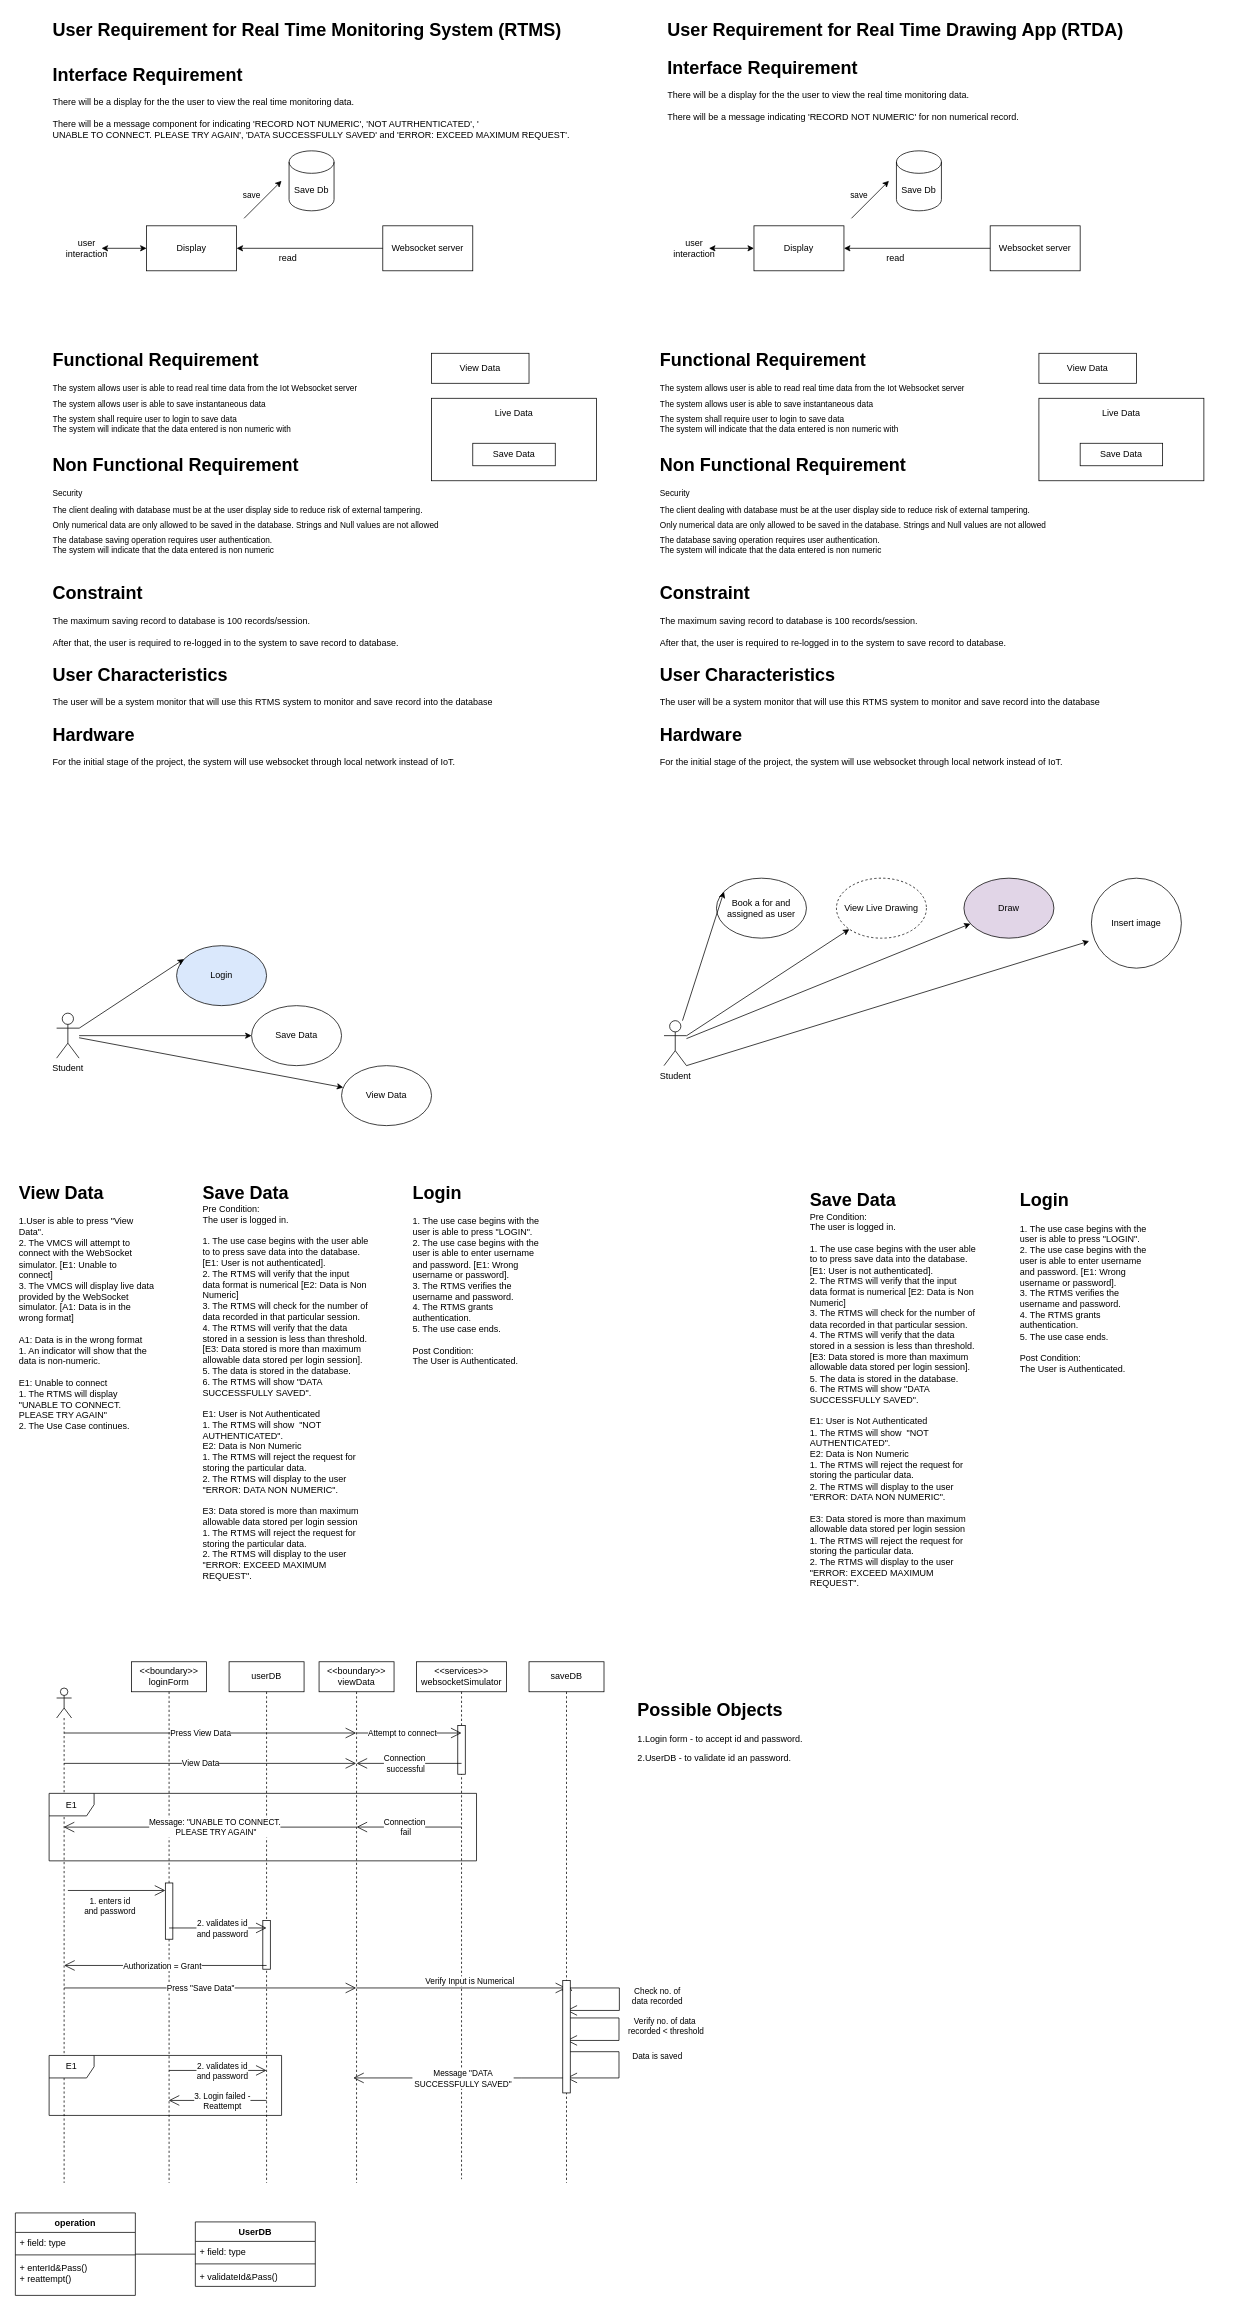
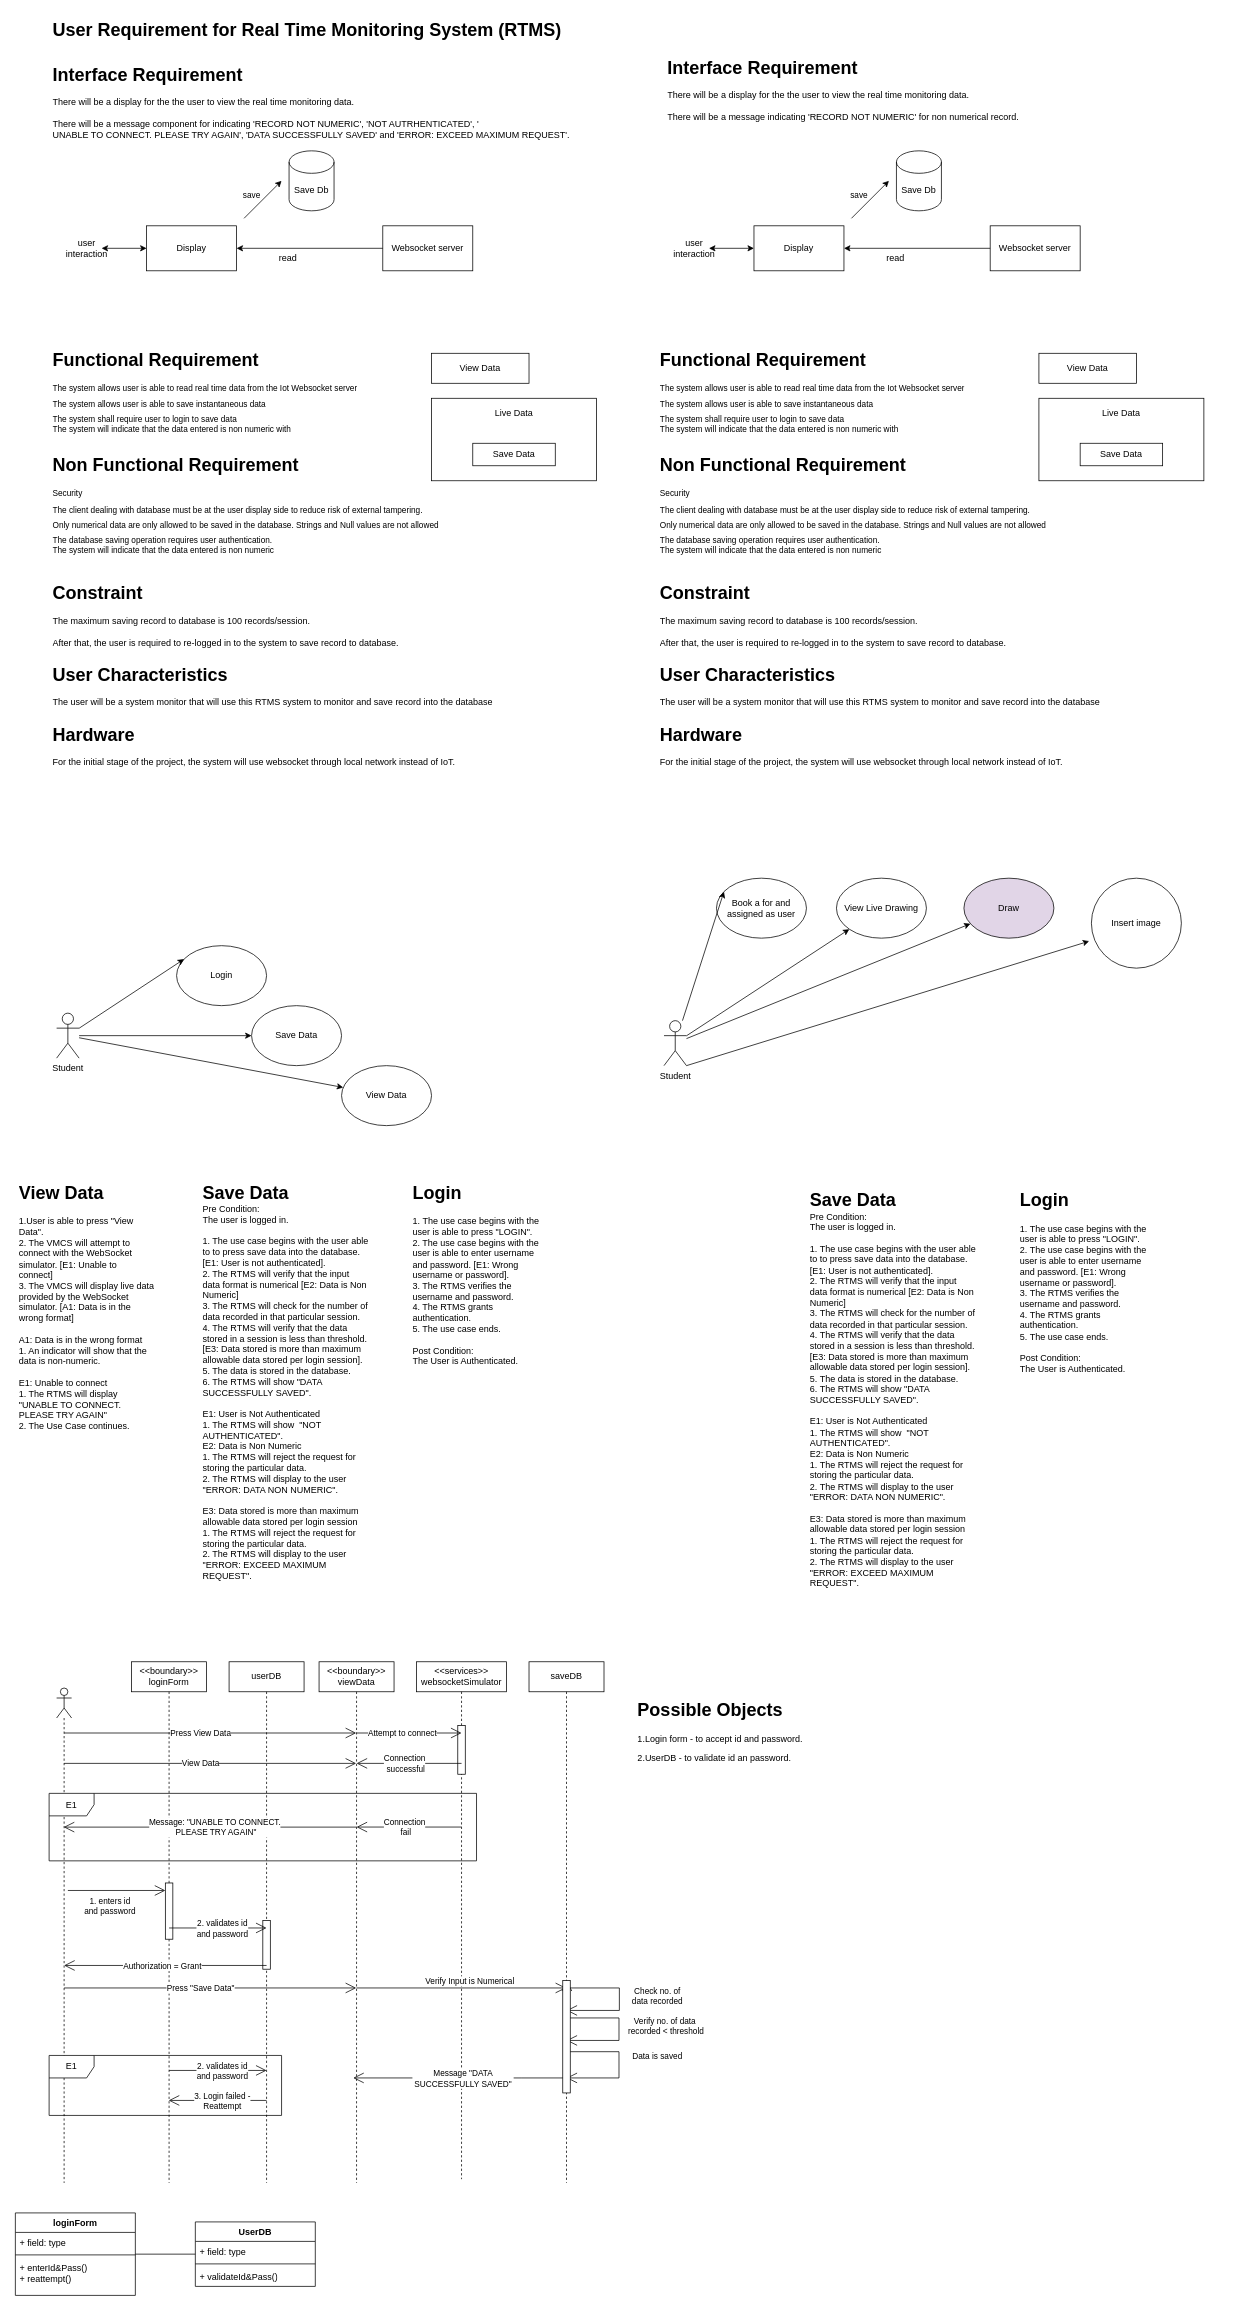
node "User Requirement for Real Time Drawing App (RTDA)": removed
node "View Live Drawing": style dashed -> solid
node "Login": fillcolor #dae8fc -> #ffffff
node "operation": label "operation" -> "loginForm"
